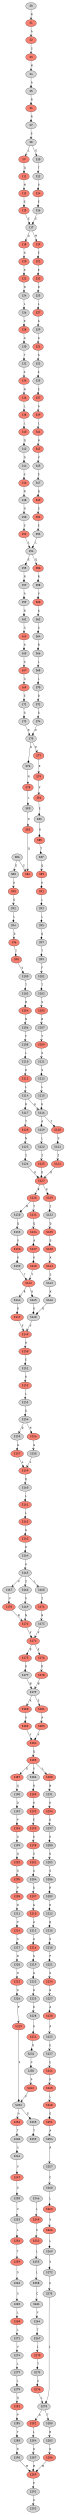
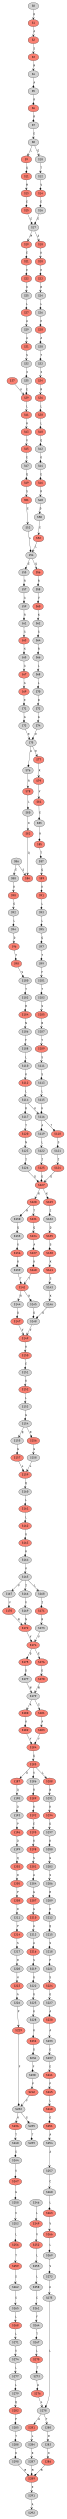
edge "S35" -> "S37": now "S35" -> "S39"
node "S45": fillcolor lightgrey -> salmon
